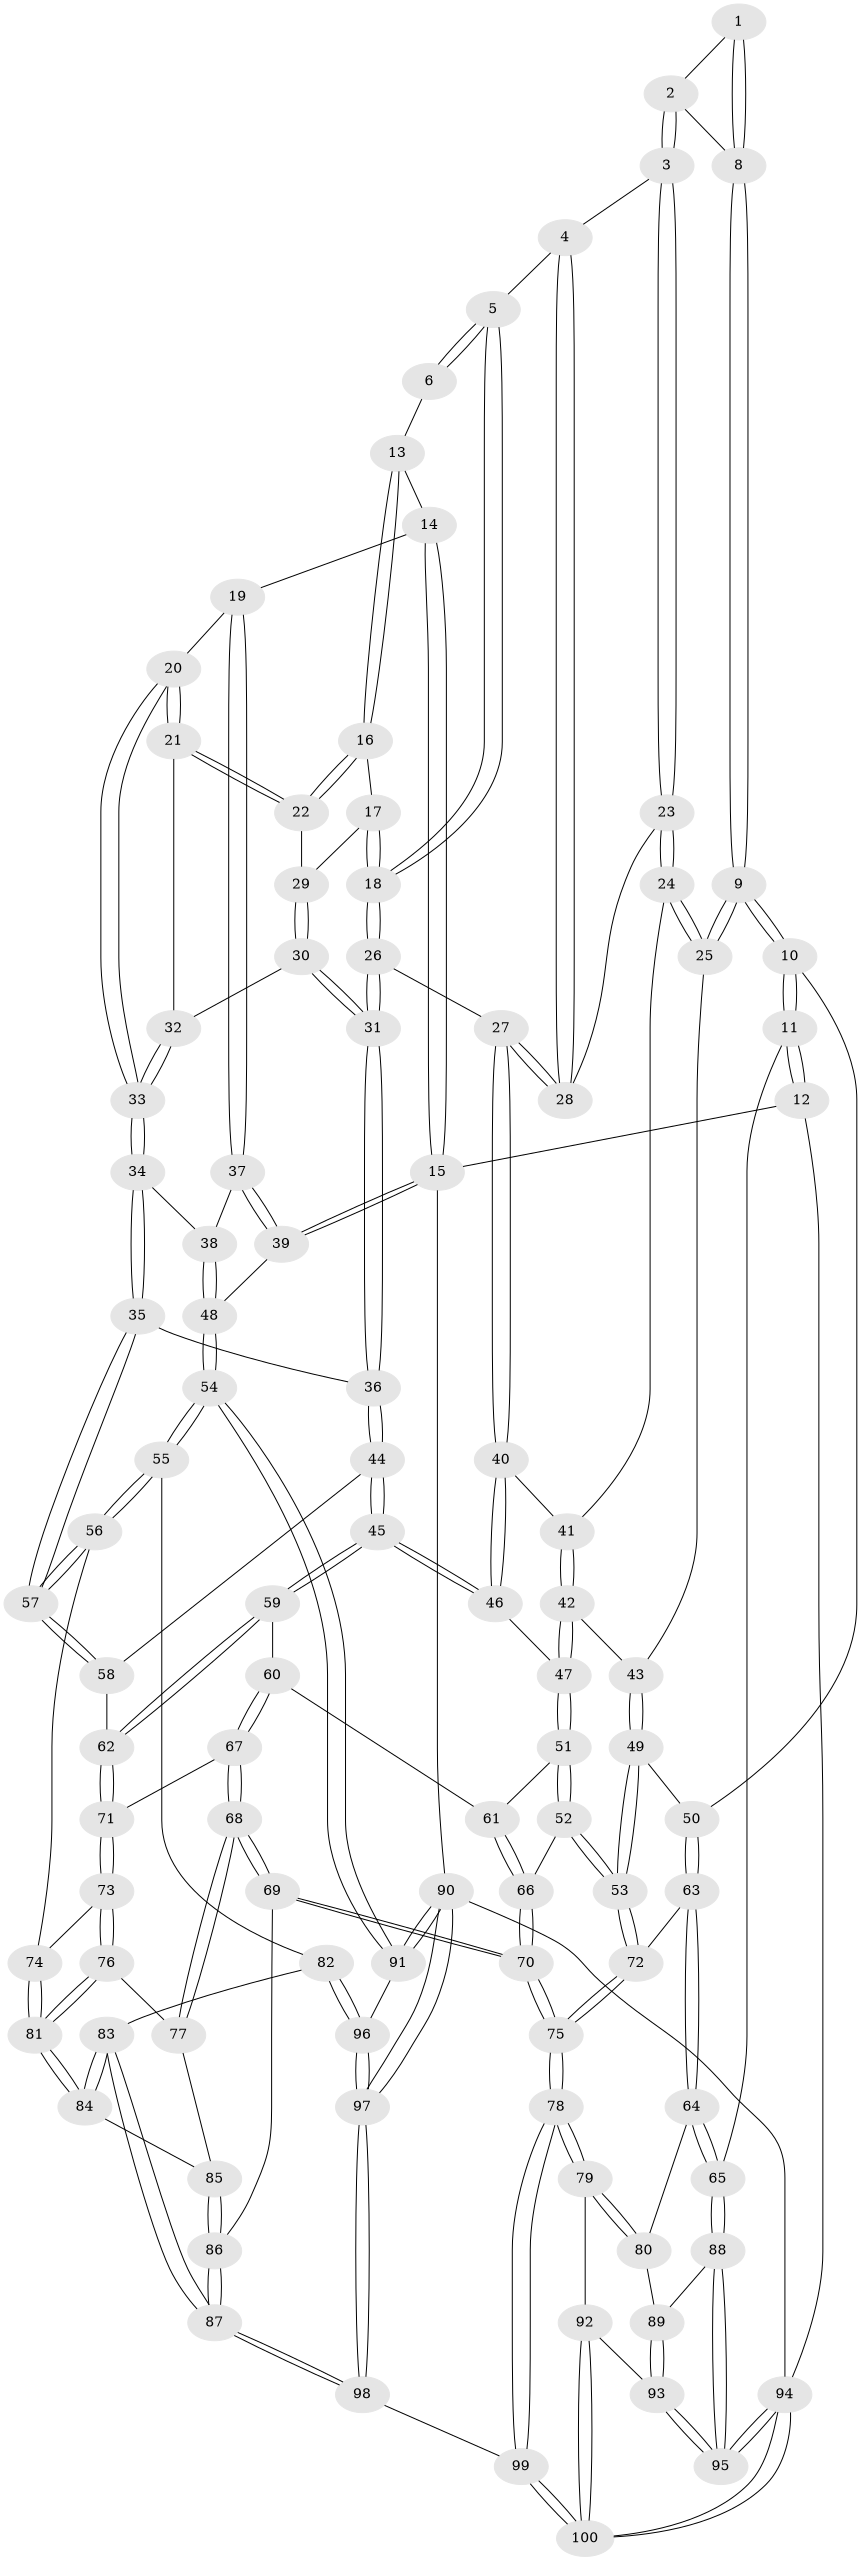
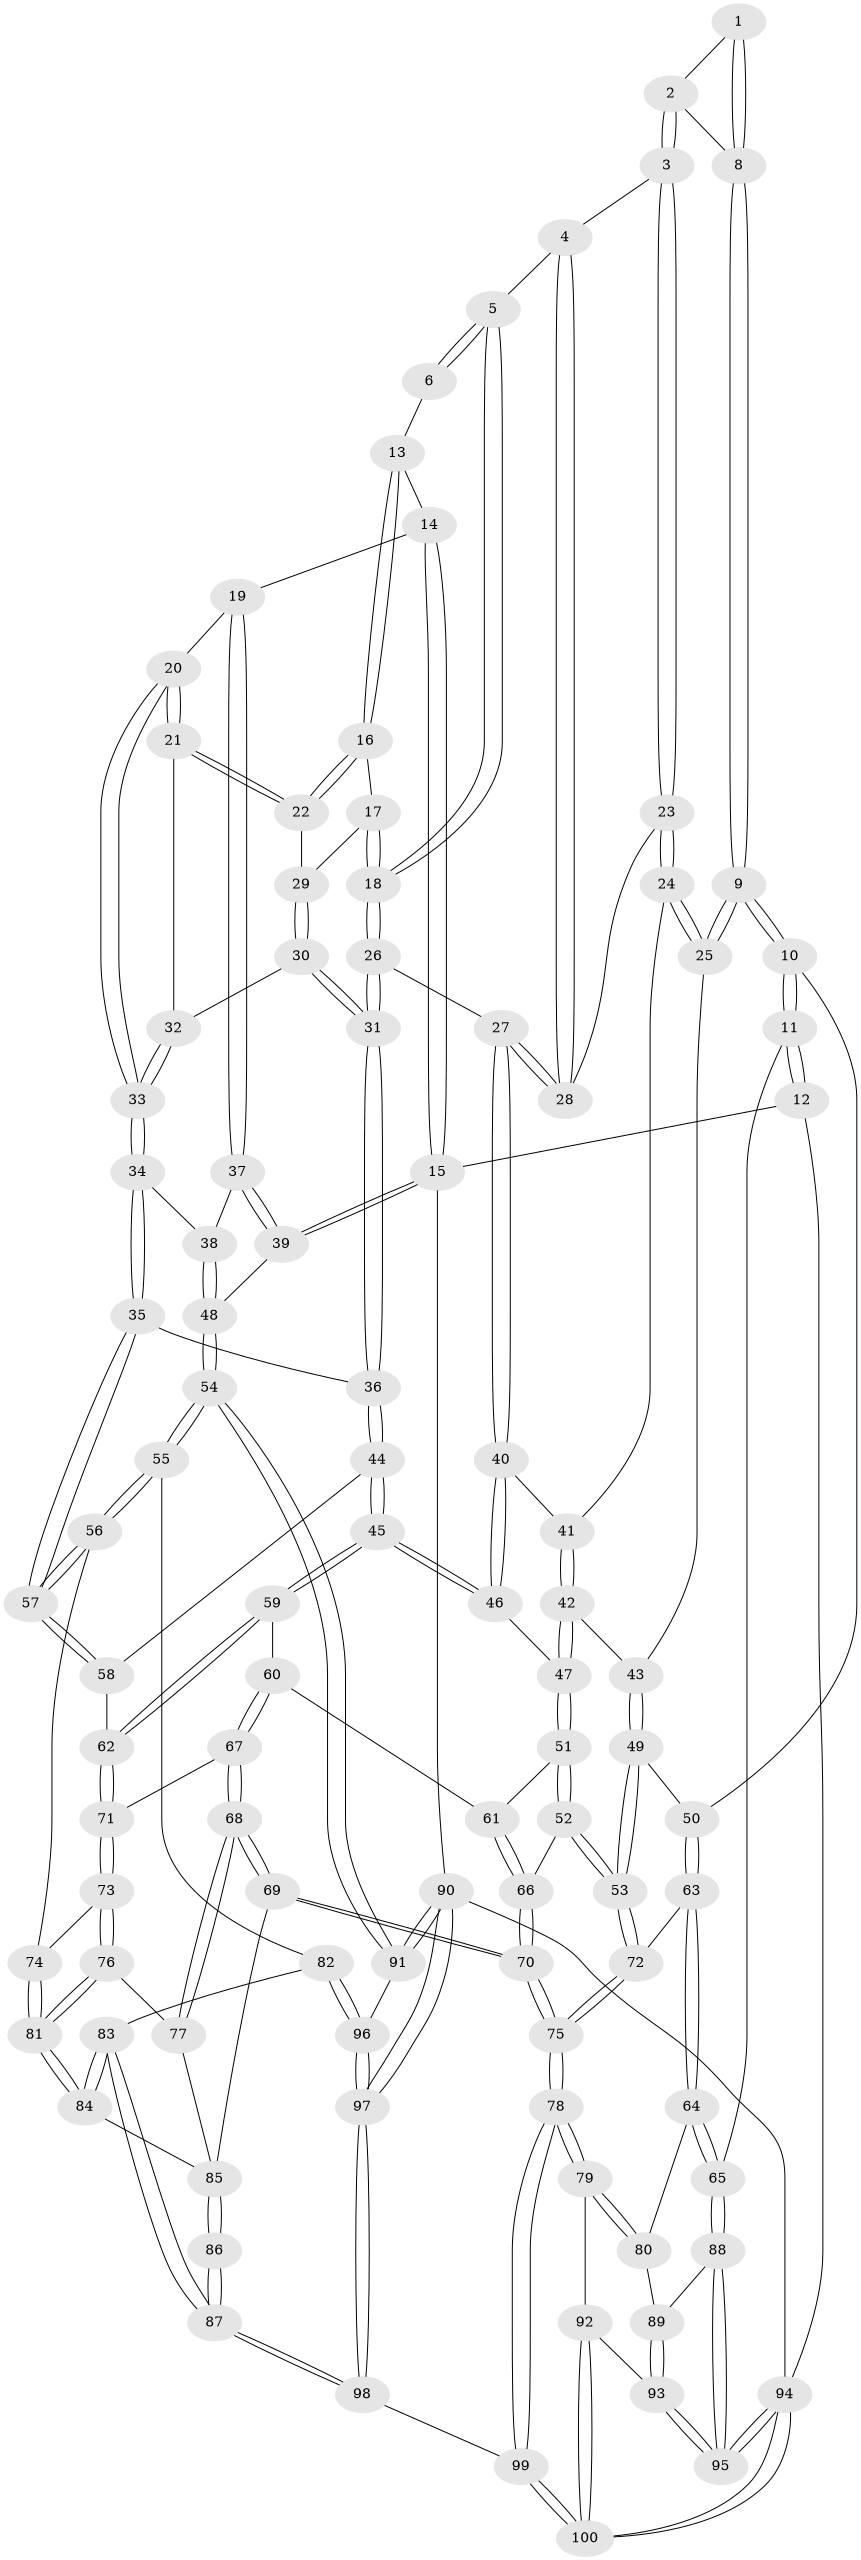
edge "69" -- "86": now "69" -- "85"
